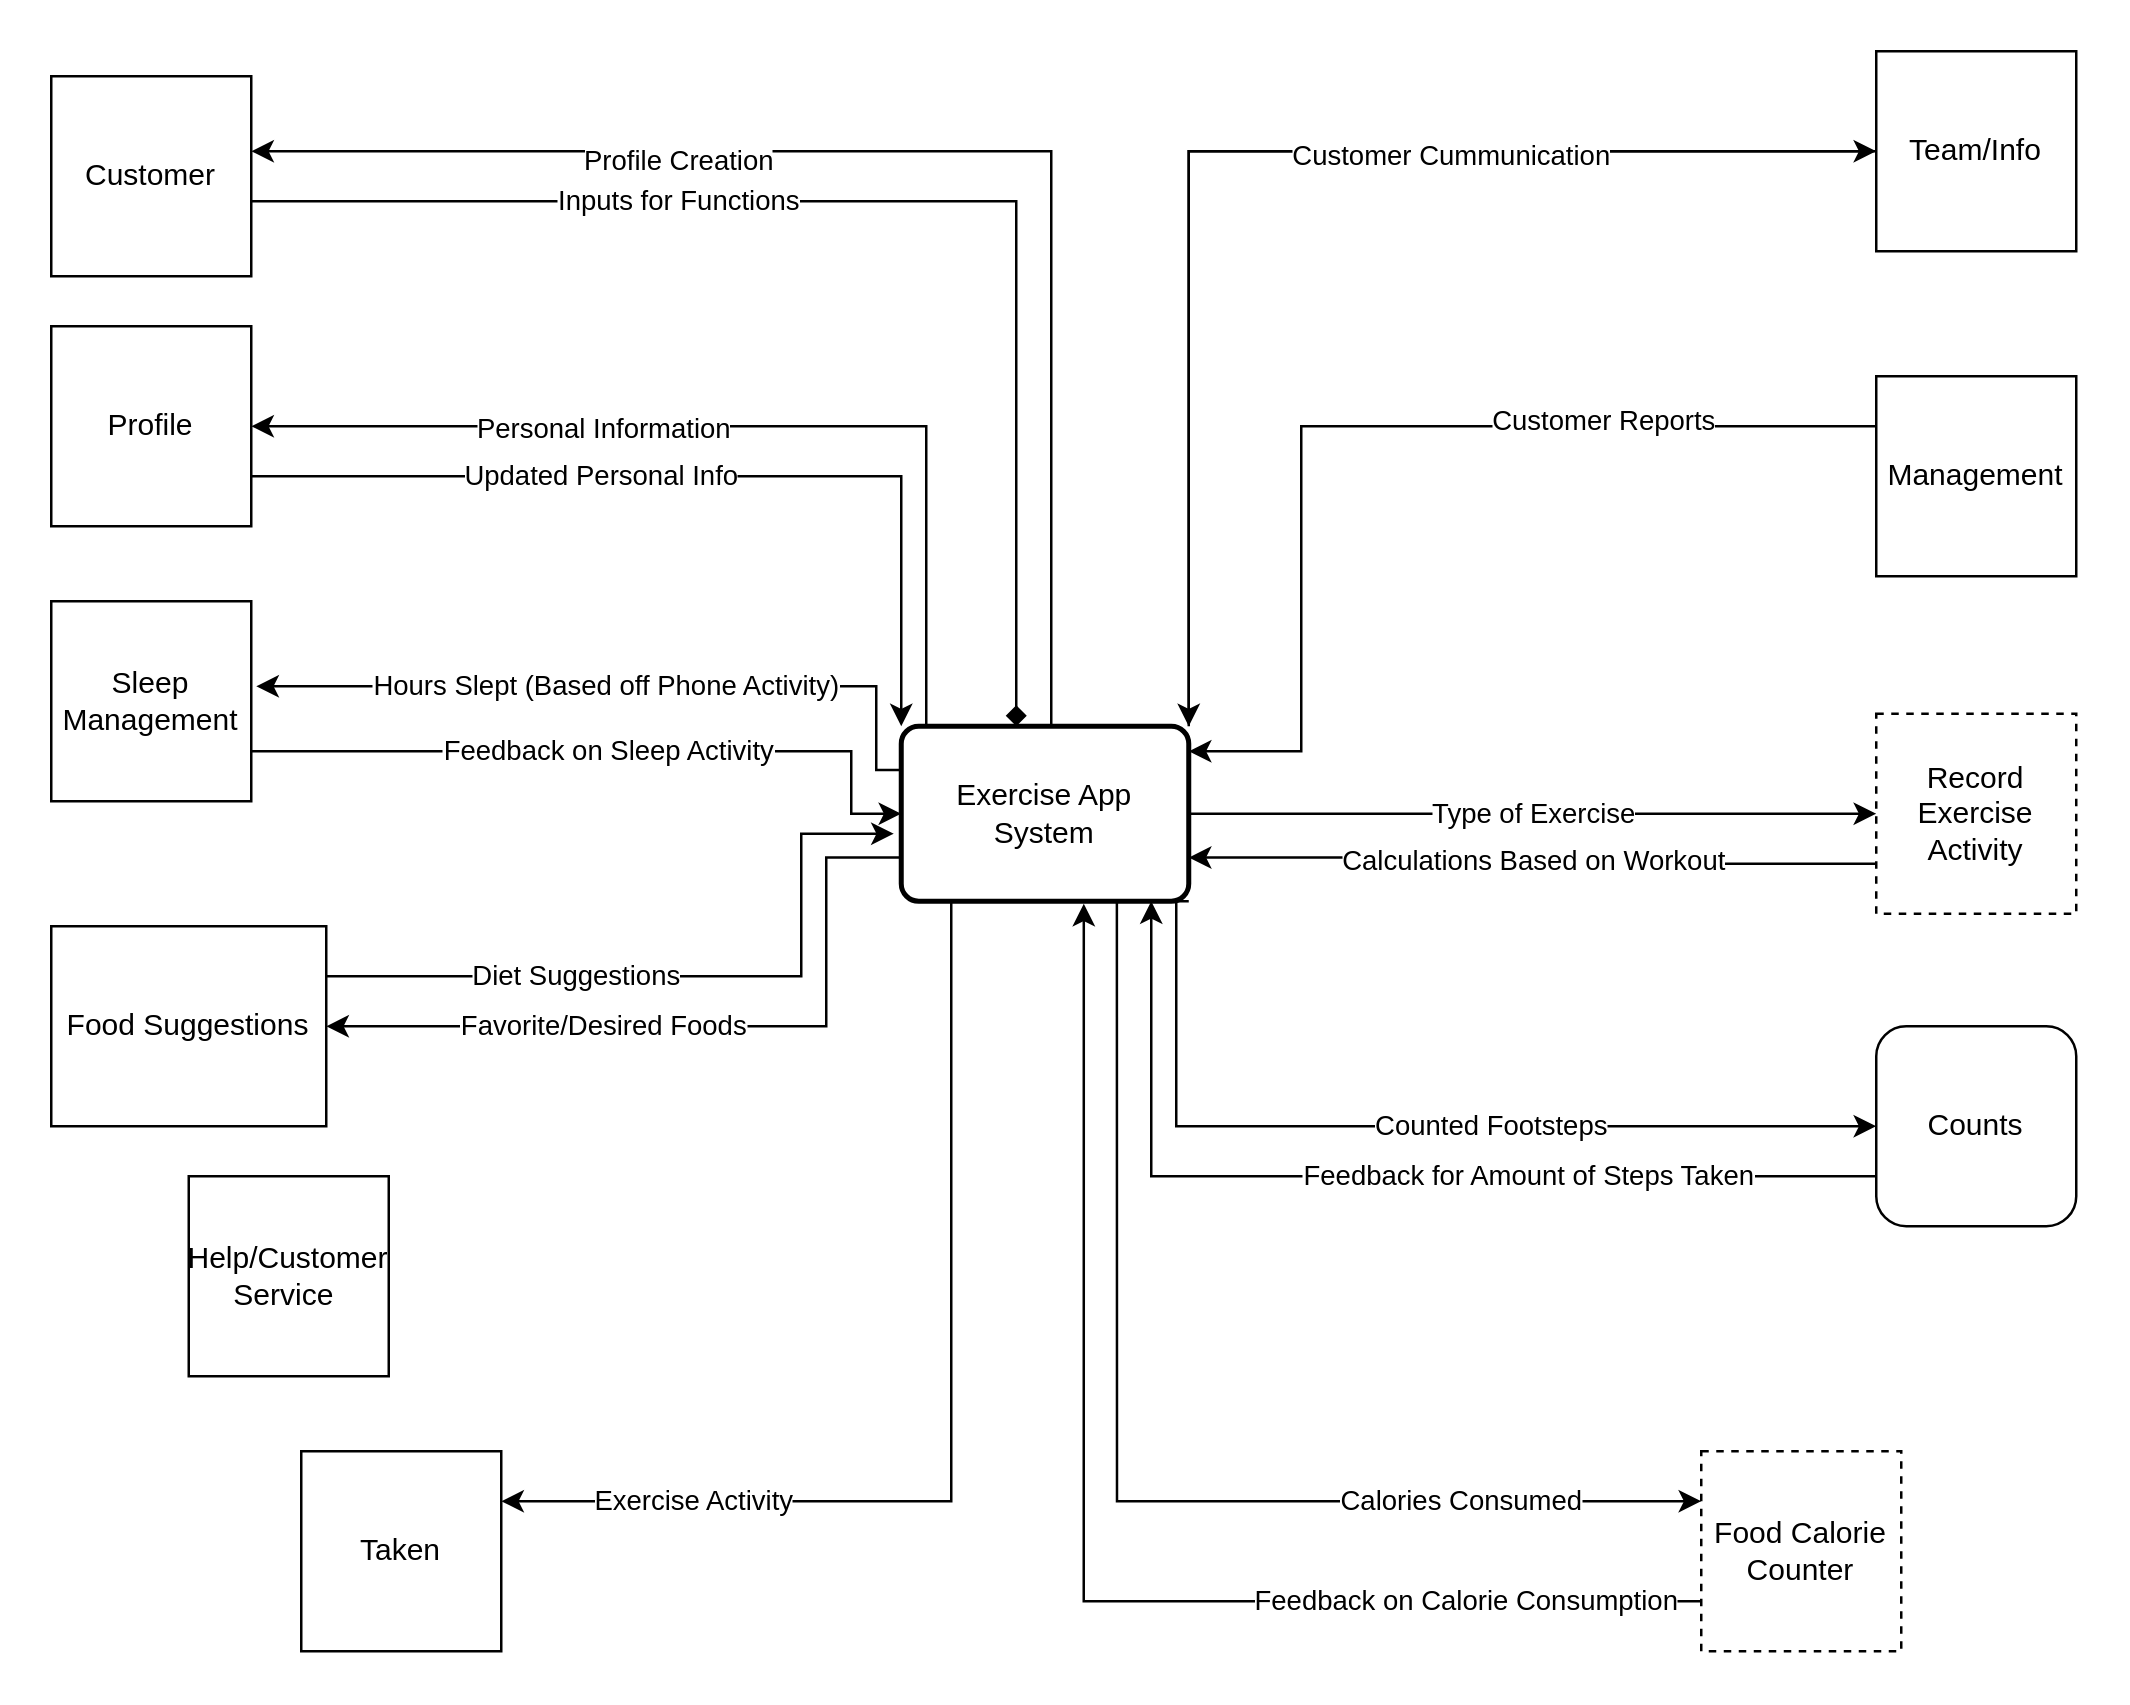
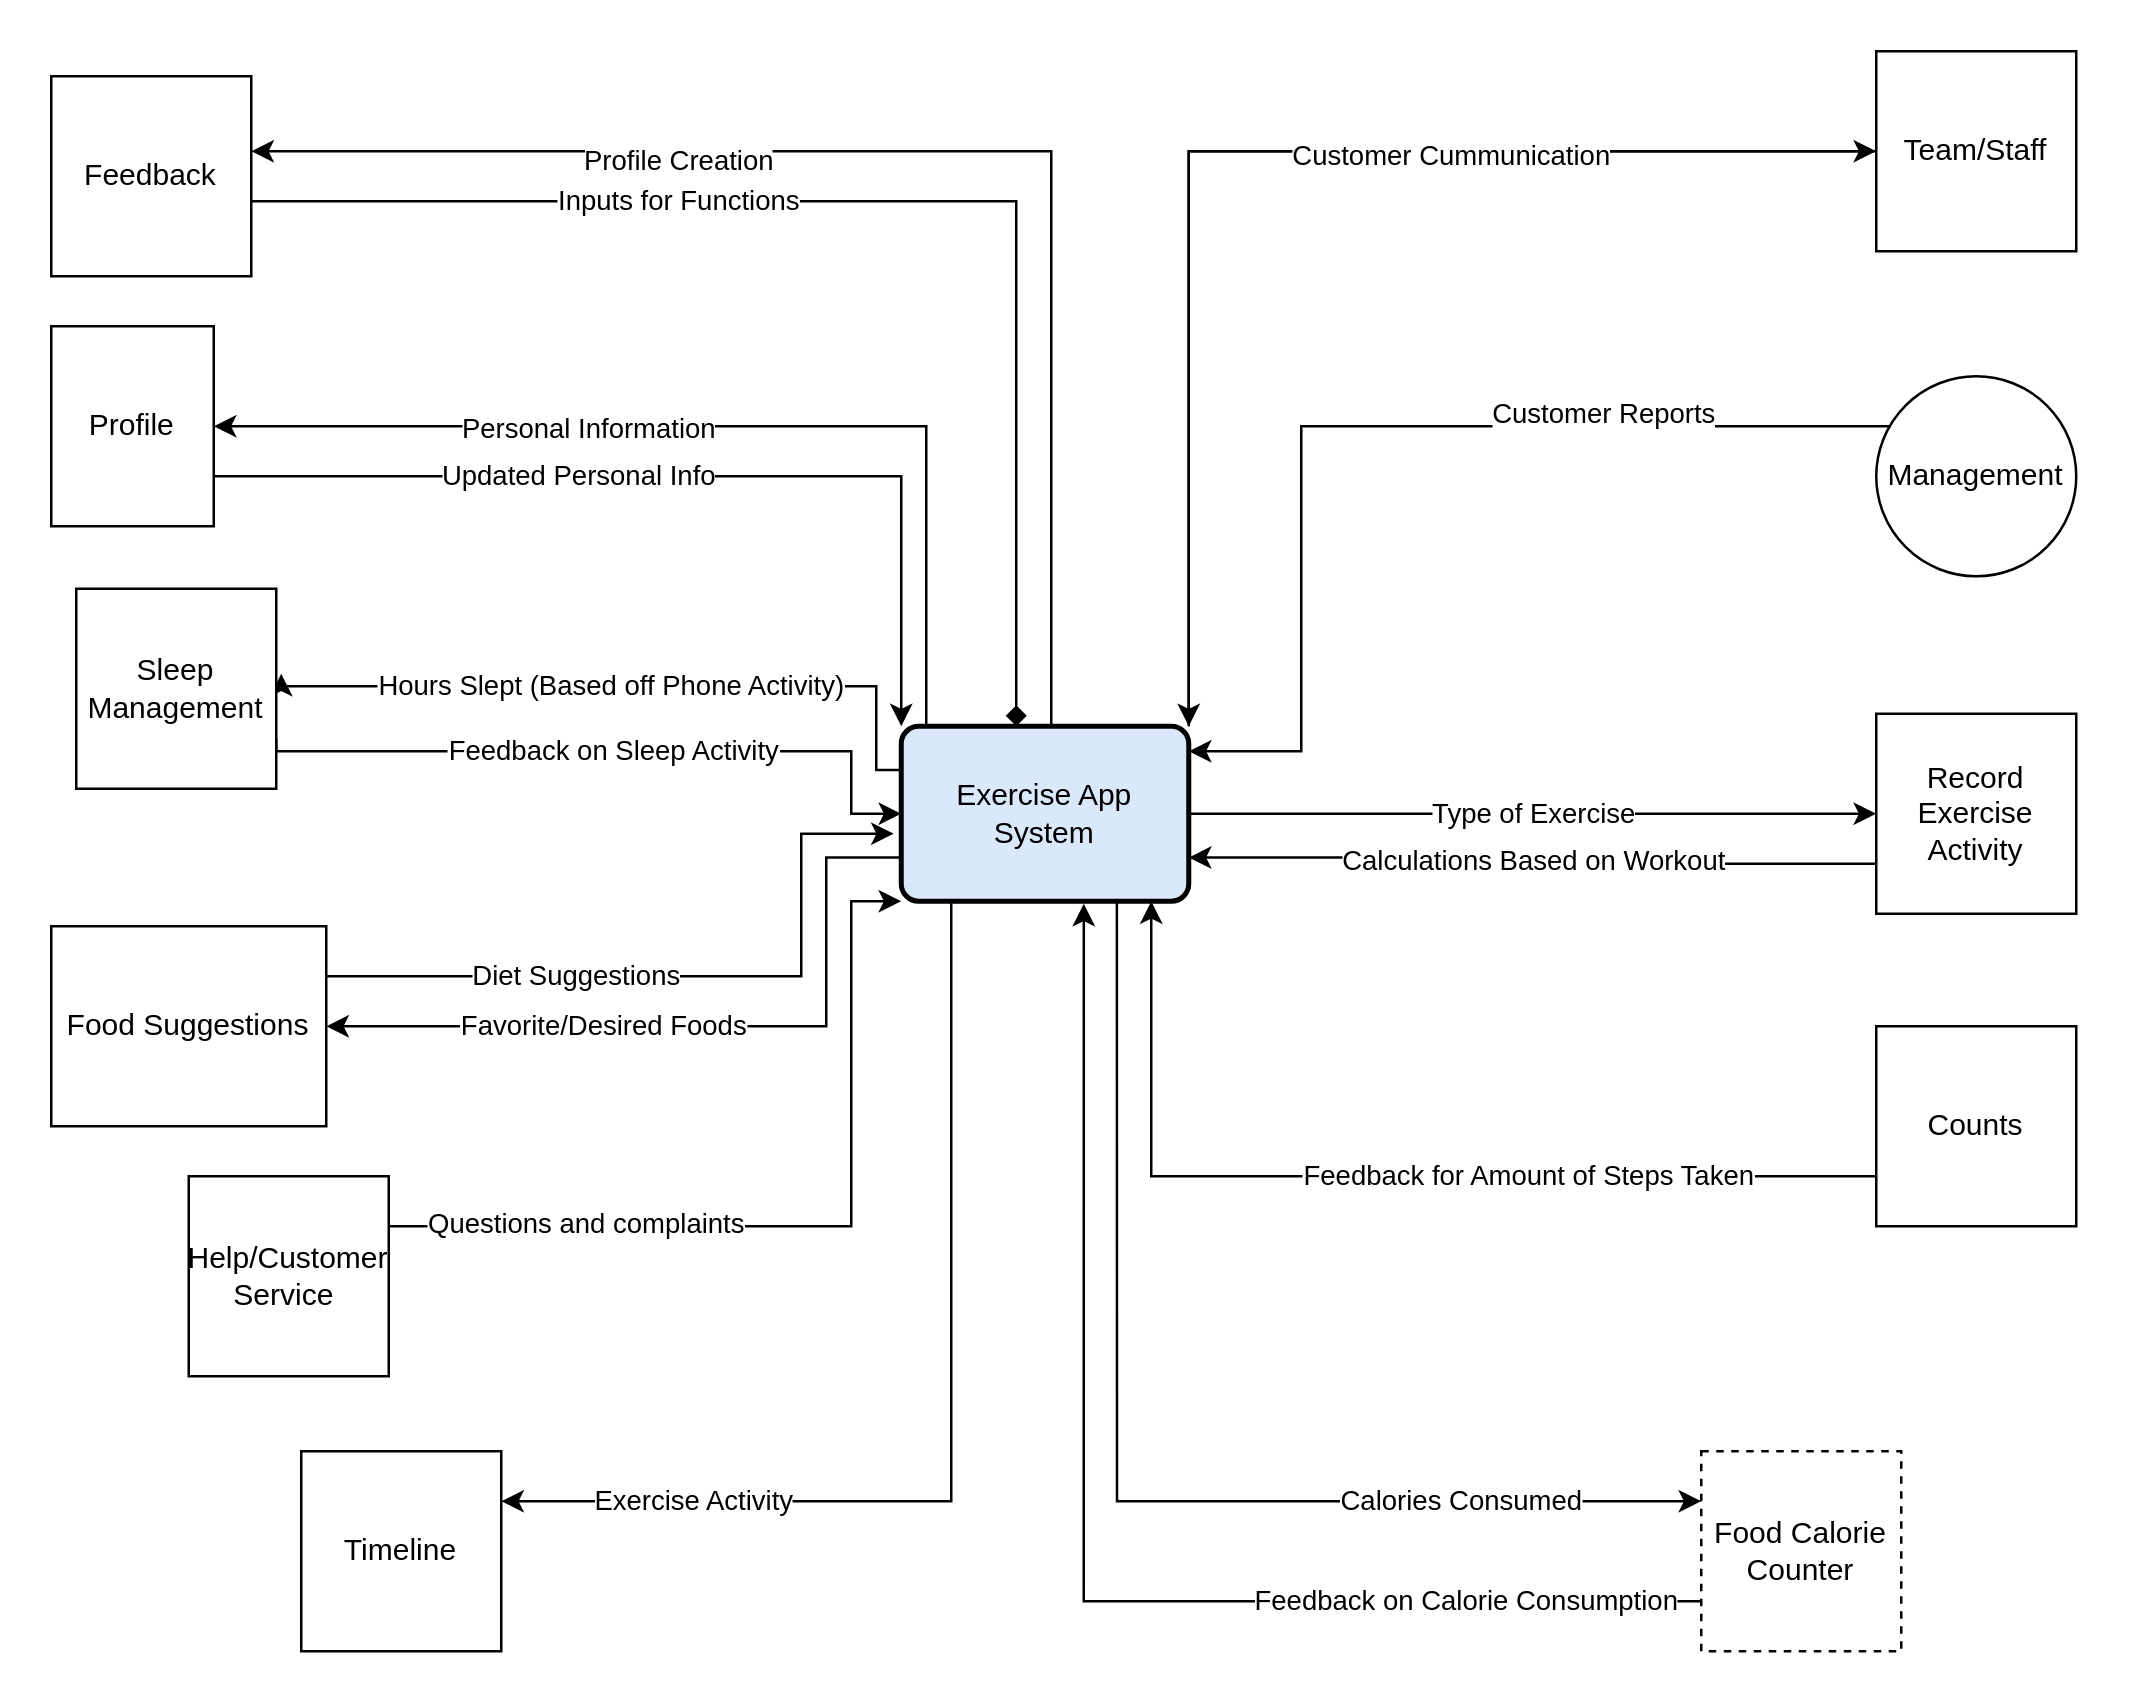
node "Team/Info": label "Team/Info" -> "Team/Staff"
node "Customer": label "Customer" -> "Feedback"
node "Profile": size 200x200 -> 163x200
node "Management": shape rectangle -> ellipse
node "Sleep Management": moved (151, 701) -> (176, 689)
node "Exercise App System": fillcolor #ffffff -> #dae8fc
node "Record Exercise Activity": style dashed -> solid
edge "Exercise App System" -> "Counts": removed, label "Counted Footsteps"
node "Counts": shape rounded rectangle -> rectangle
edge "Help/Customer Service" -> "Exercise App System": added, label "Questions and complaints"
node "Taken": label "Taken" -> "Timeline"
